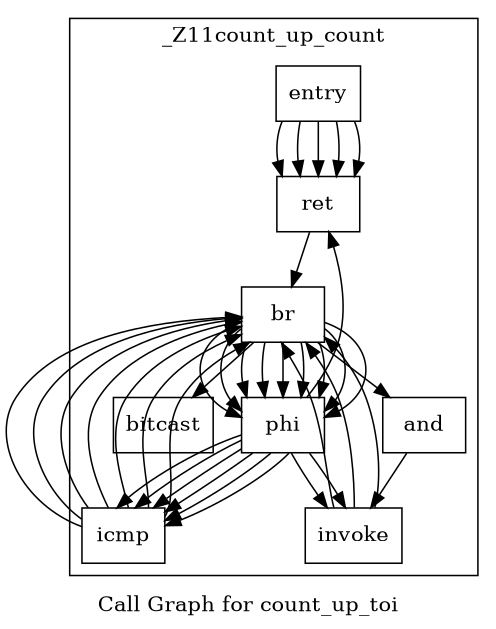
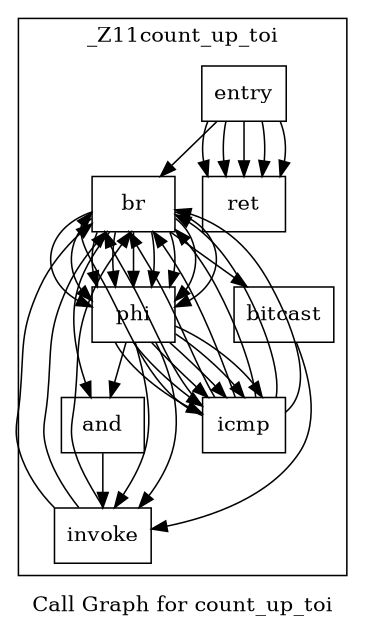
cluster "_Z11count_up_count": label "_Z11count_up_count" -> "_Z11count_up_toi"
edge "ret" -> "br": now "entry" -> "br"
edge "phi" -> "ret": now "phi" -> "and"
edge "bitcast" -> "invoke": added
